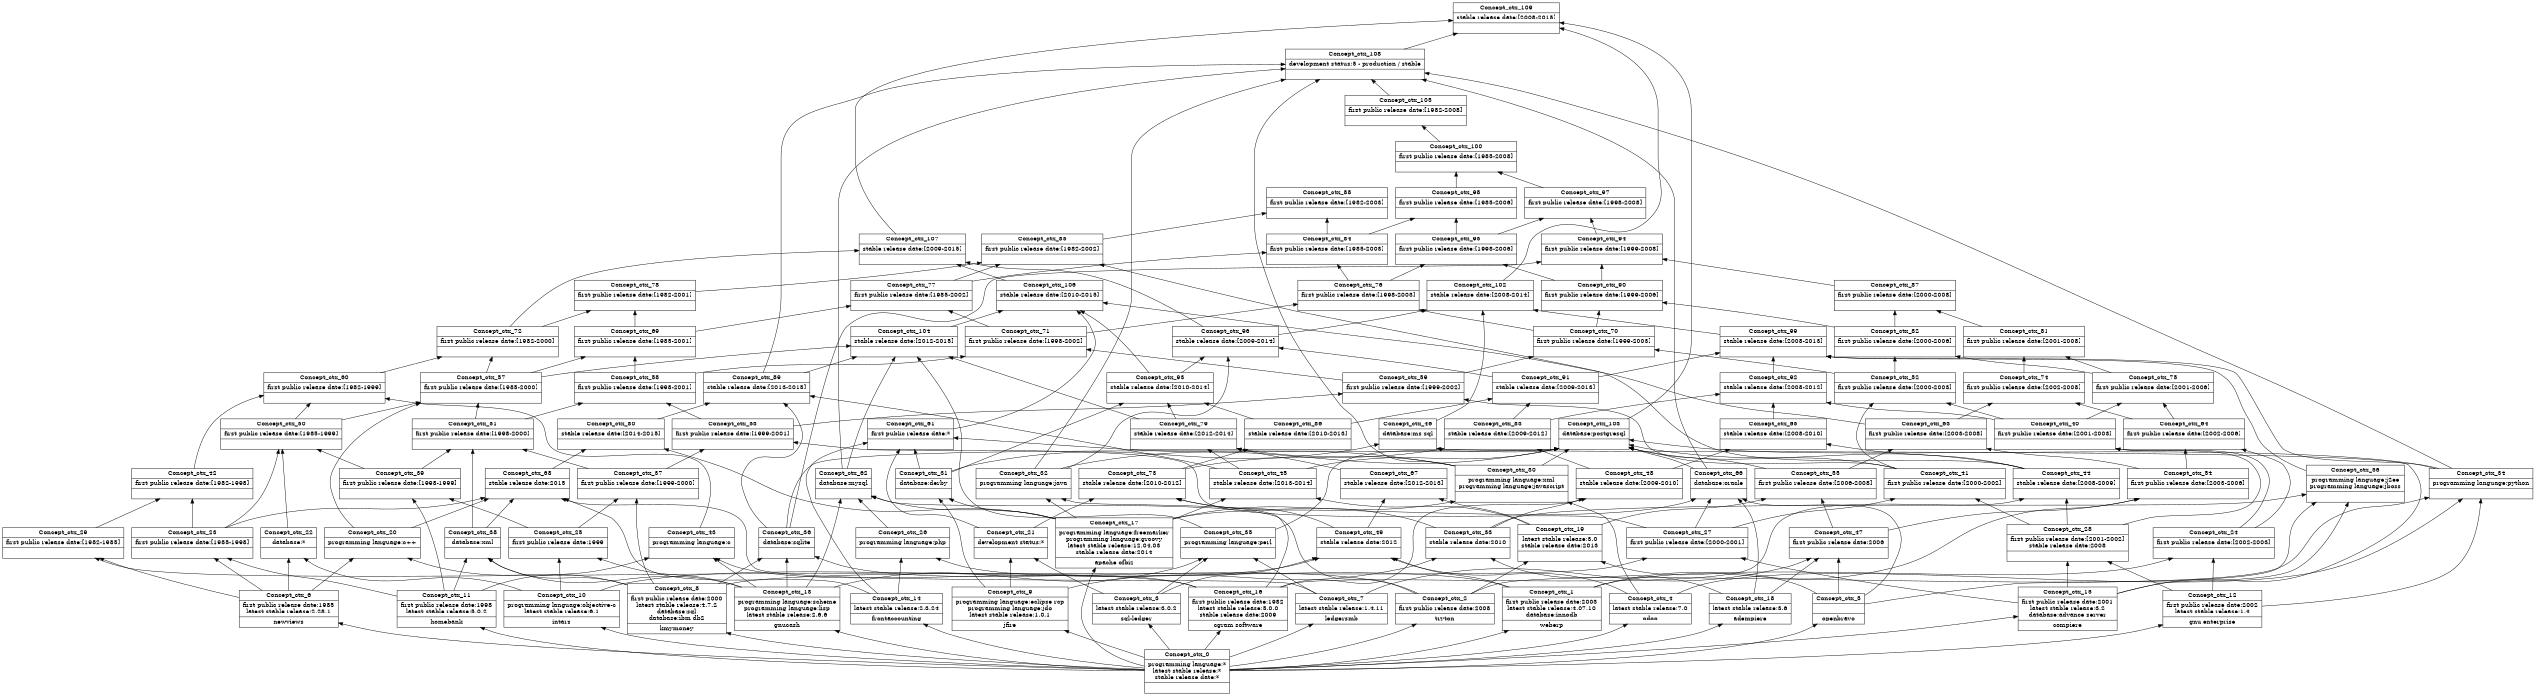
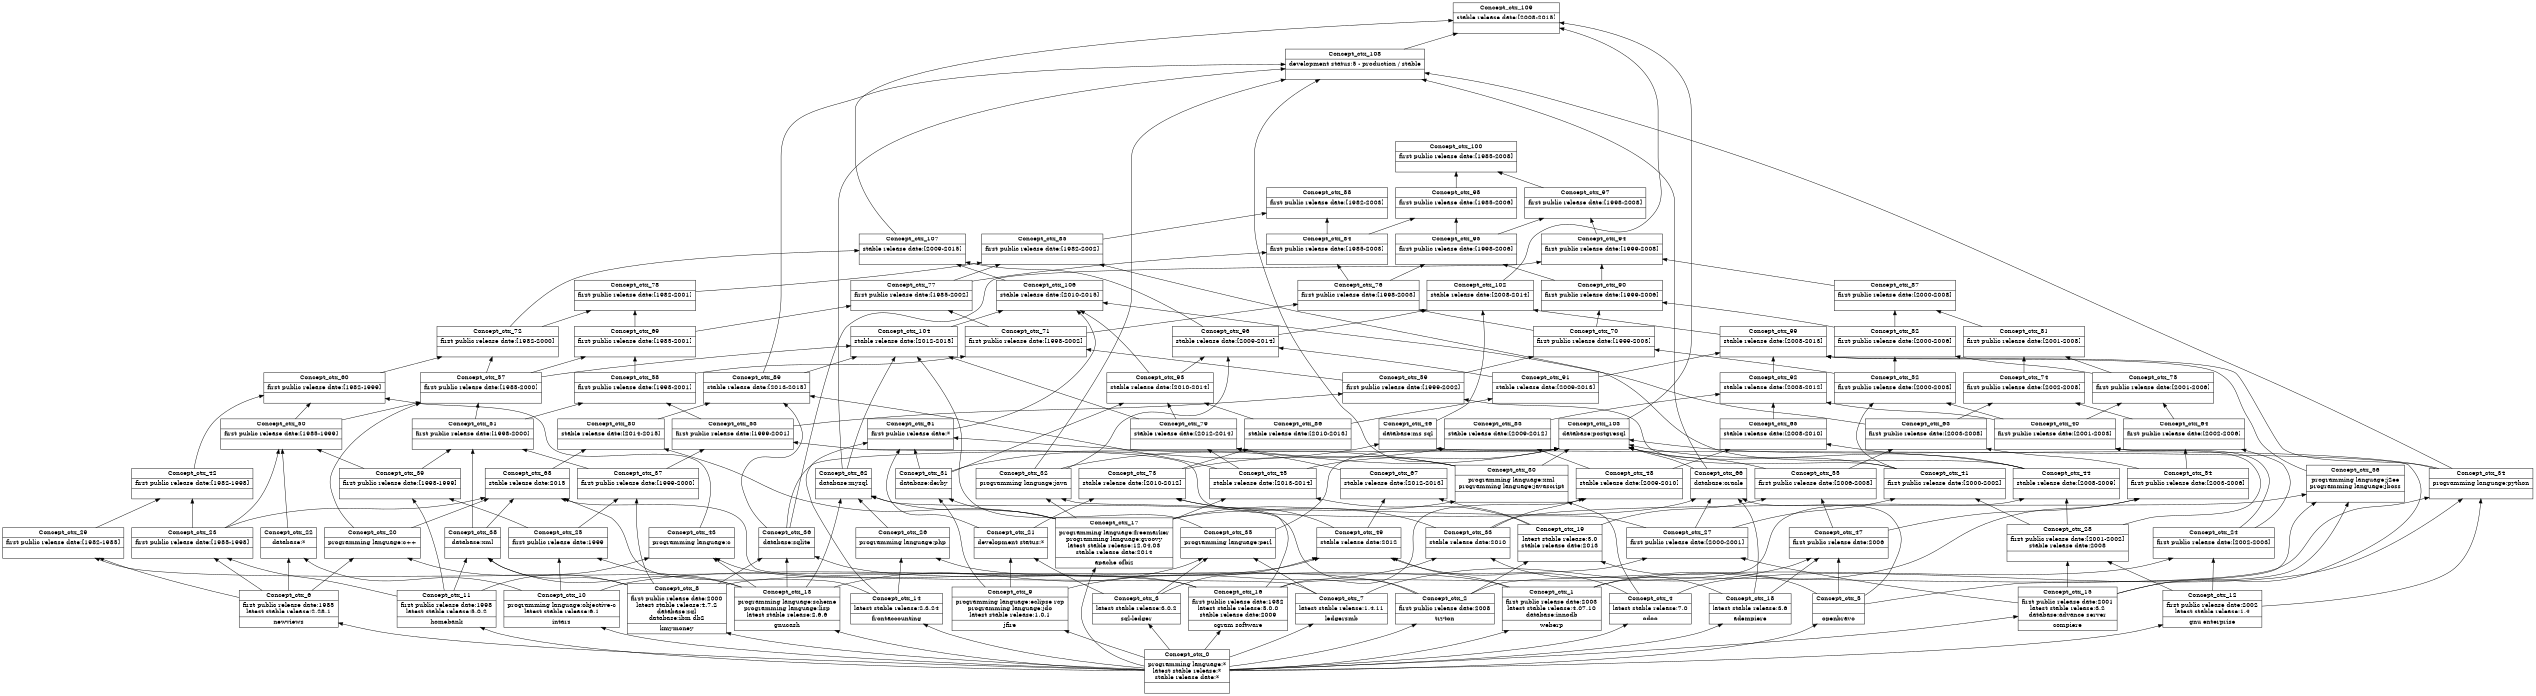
node "Concept_ctx_105": removed
edge "Concept_ctx_83" -> "Concept_ctx_91": removed
